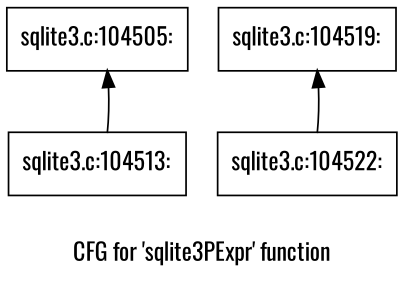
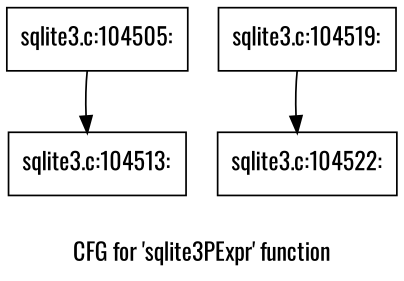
edge "sqlite3.c:104513:" -> "sqlite3.c:104505:": reversed
edge "sqlite3.c:104522:" -> "sqlite3.c:104519:": reversed
